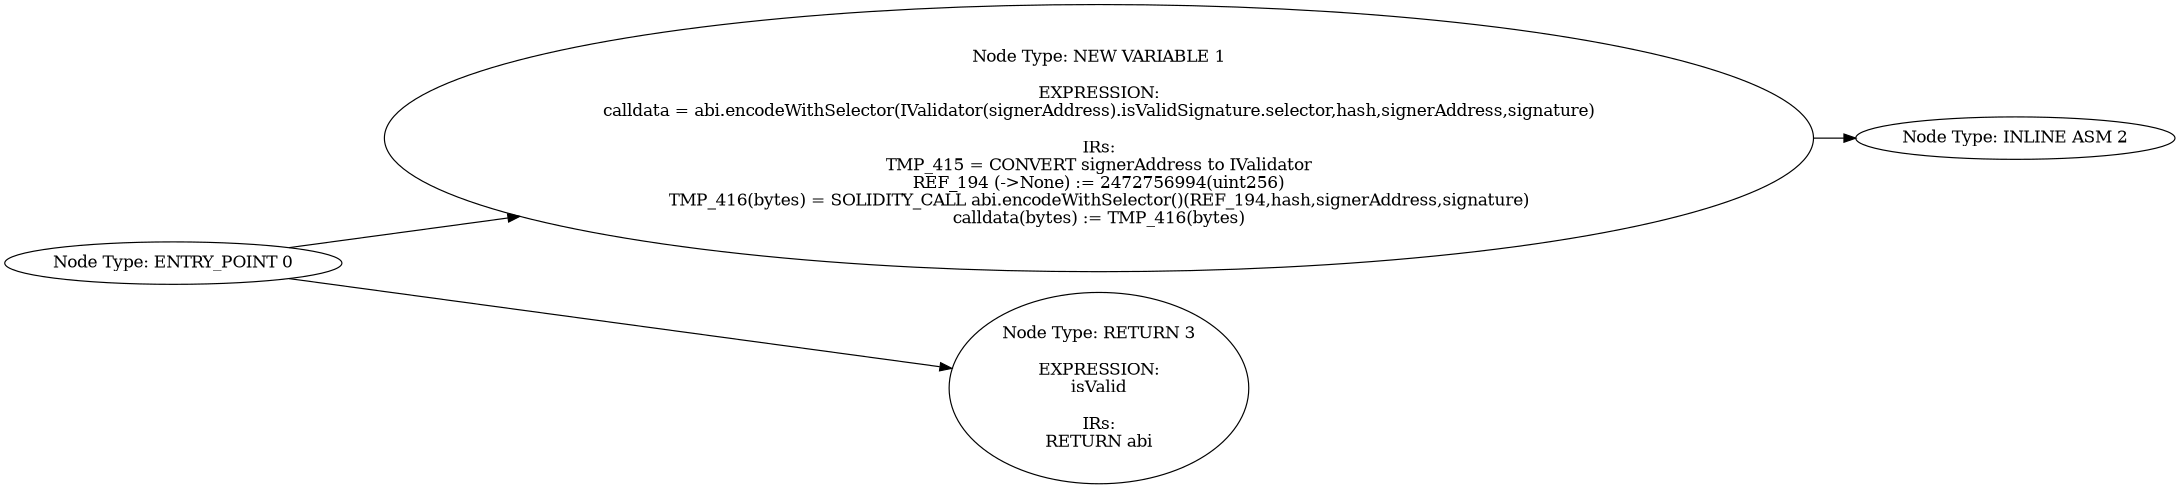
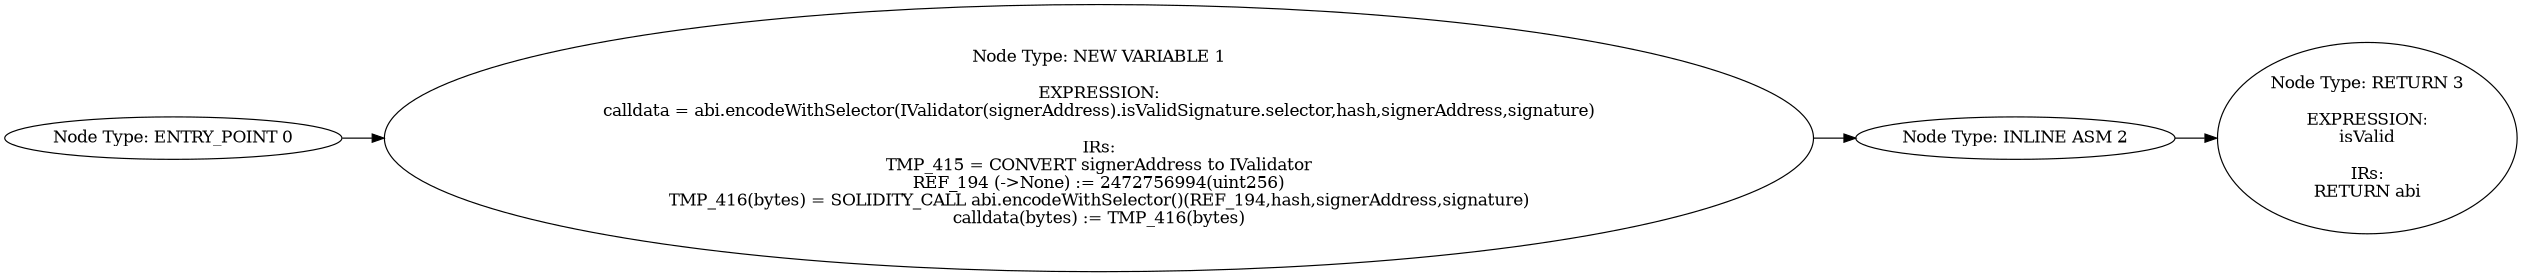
edge "Node Type: ENTRY_POINT 0" -> "Node Type: RETURN 3 EXPRESSION: isValid IRs: RETURN abi": now "Node Type: INLINE ASM 2" -> "Node Type: RETURN 3 EXPRESSION: isValid IRs: RETURN abi"
